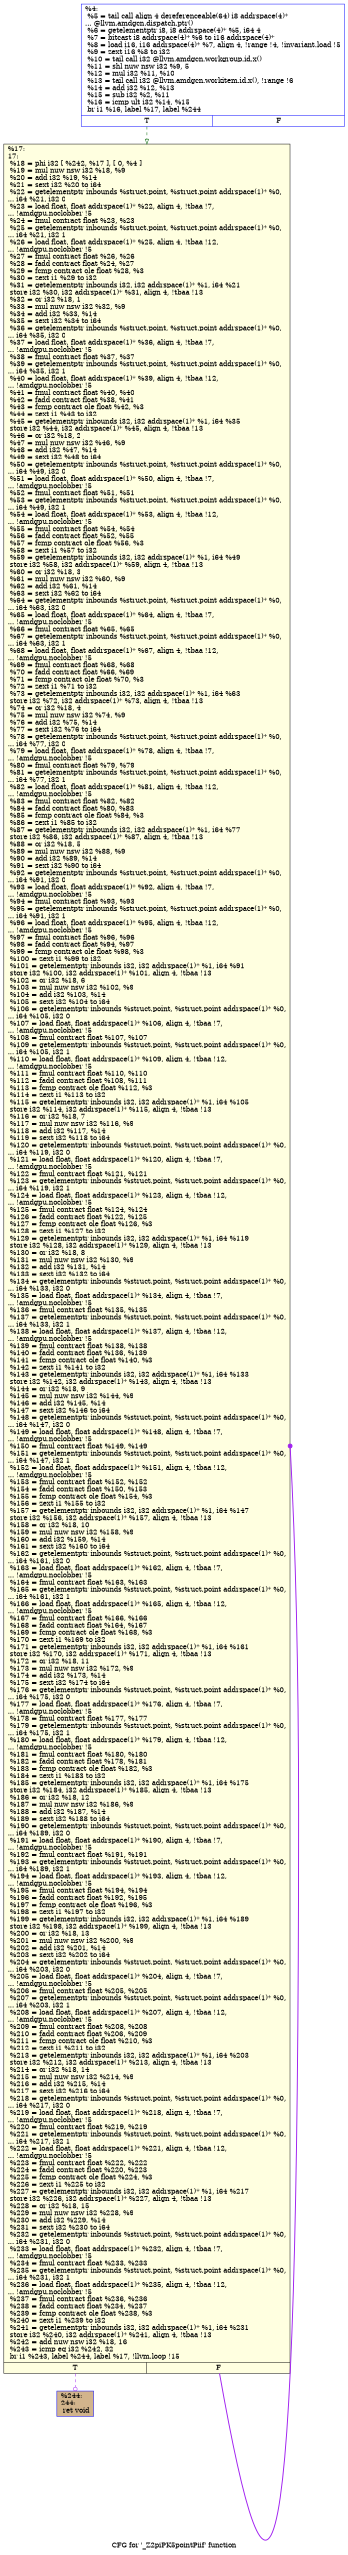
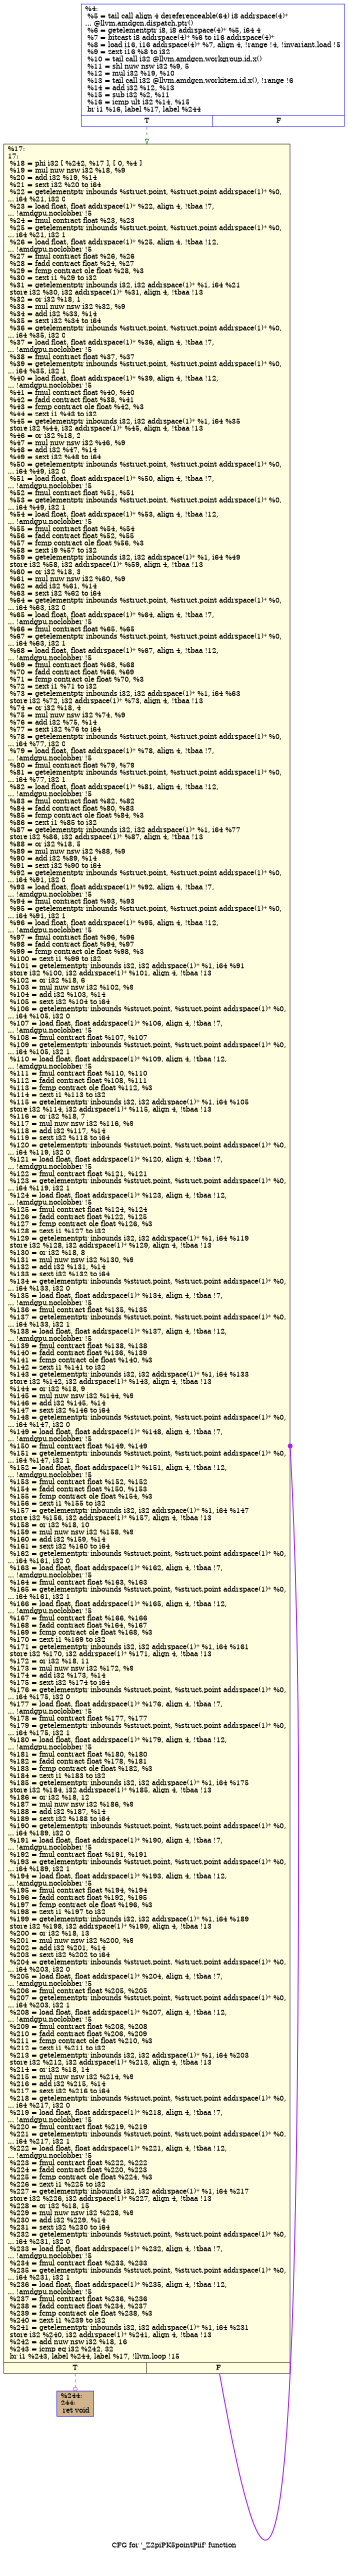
node "%4:": text "%12 = mul i32 %11, %10" -> "%12 = mul i32 %19, %10"
node "%17:": text "%58 = zext i1 %57 to i32" -> "%58 = zext i9 %57 to i32"
